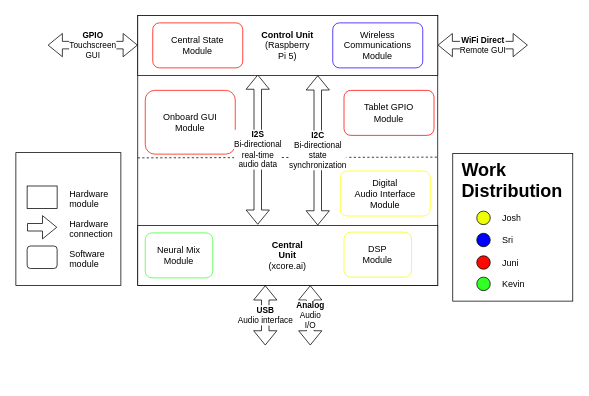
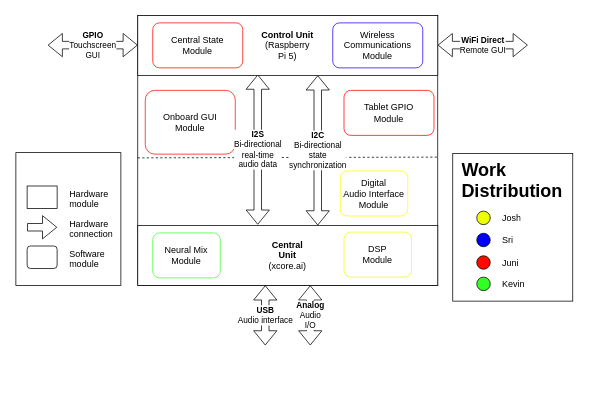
node "Digital Audio Interface Module": size 90x45 -> 68x45
node "Neural Mix Module": moved (179, 255) -> (186, 255)
